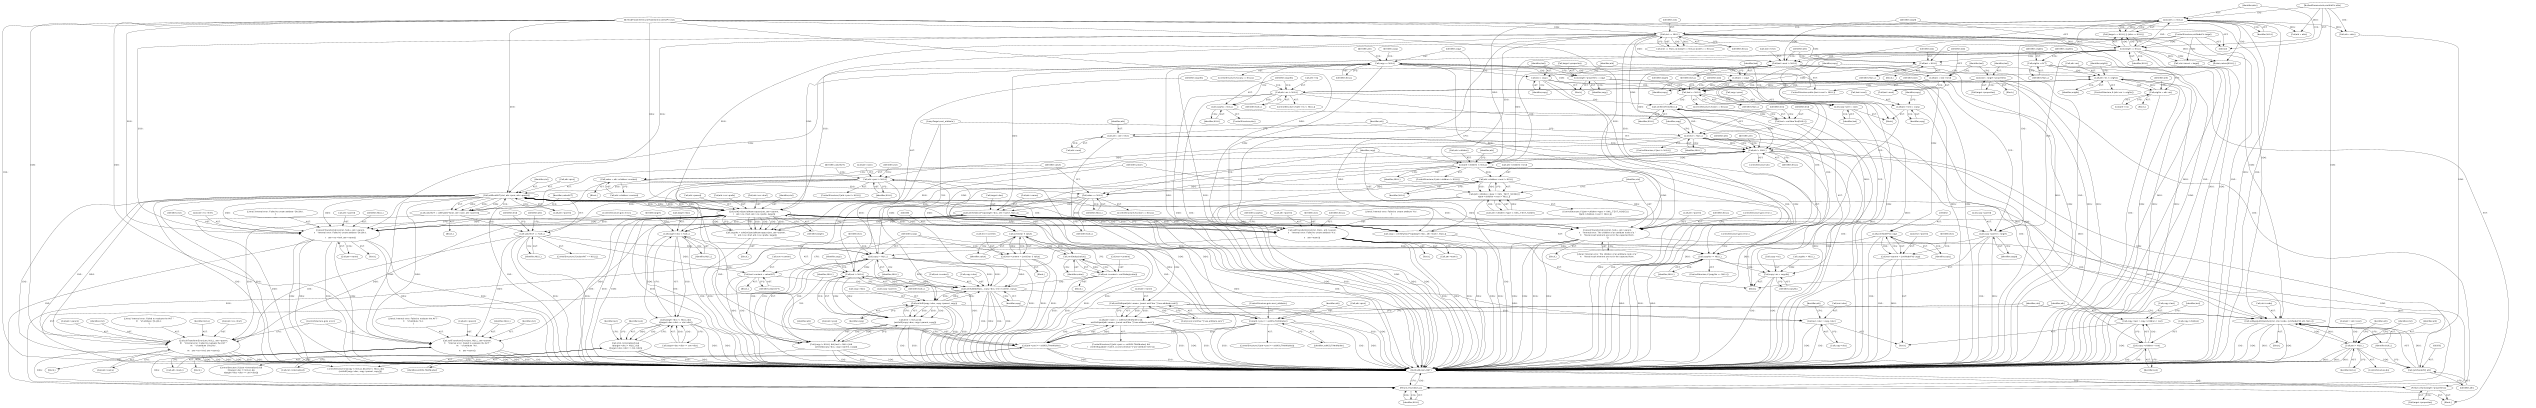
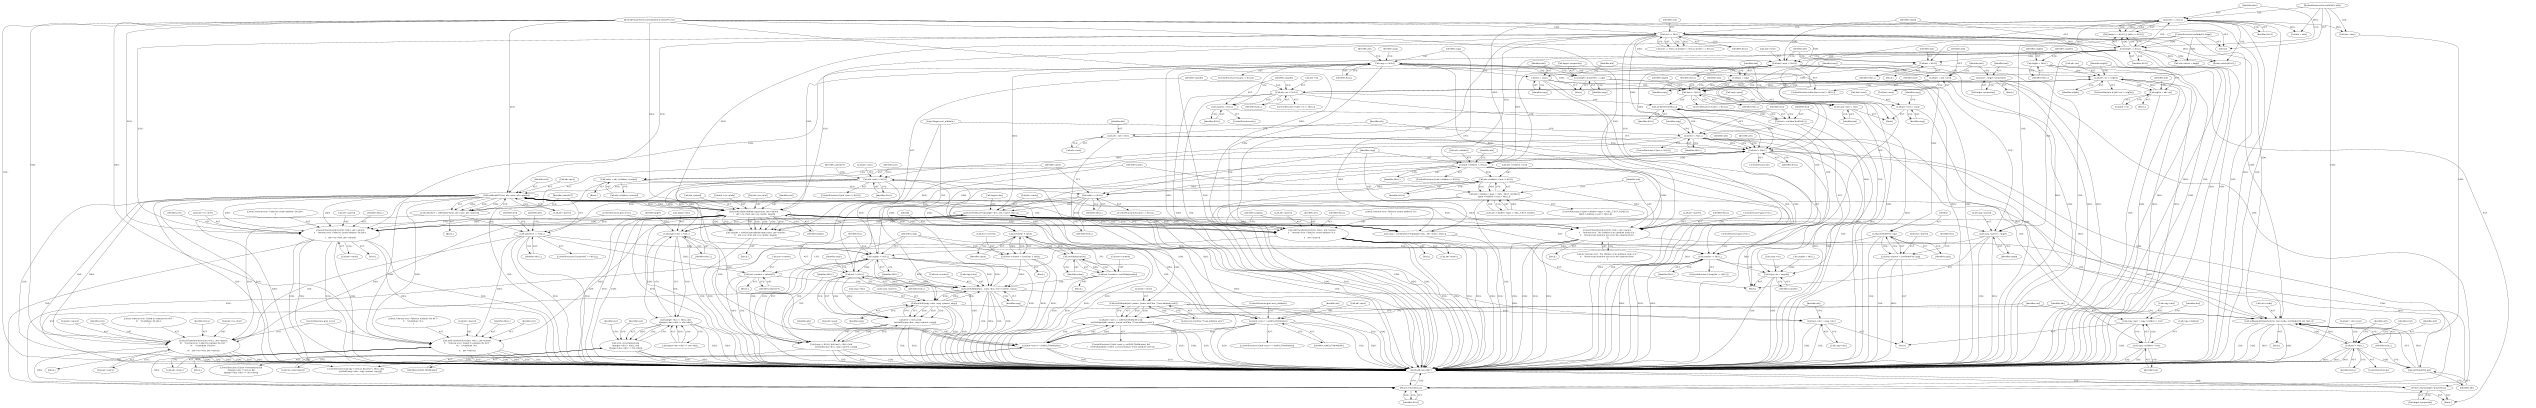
node "(Call,origNs = AVT)": label "(Call,origNs = AVT)" -> "(Call,origNs = NULL)"
node "(Call,copy != NULL)": label "(Call,copy != NULL)" -> "(Call,copyNs != NULL)"
node "(Call,text->doc)": removed
node "1000561": removed
